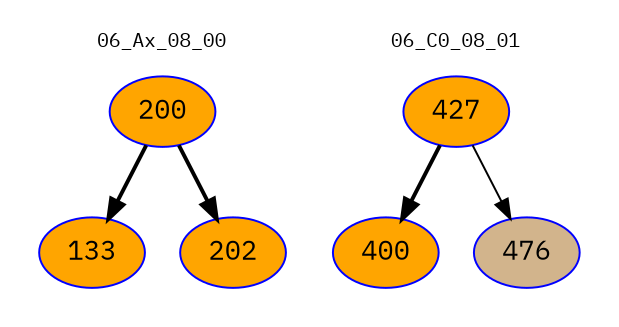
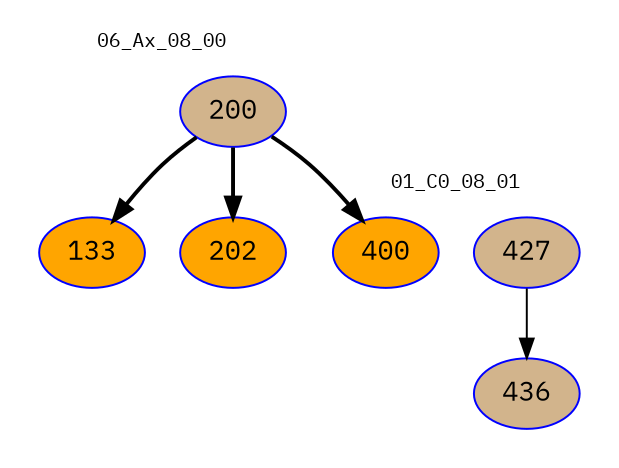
cluster "06_C0_08_01": label "06_C0_08_01" -> "01_C0_08_01"
node "200": fillcolor orange -> tan
node "427": fillcolor orange -> tan
edge "427" -> "400": now "200" -> "400"
node "476": label "476" -> "436"
